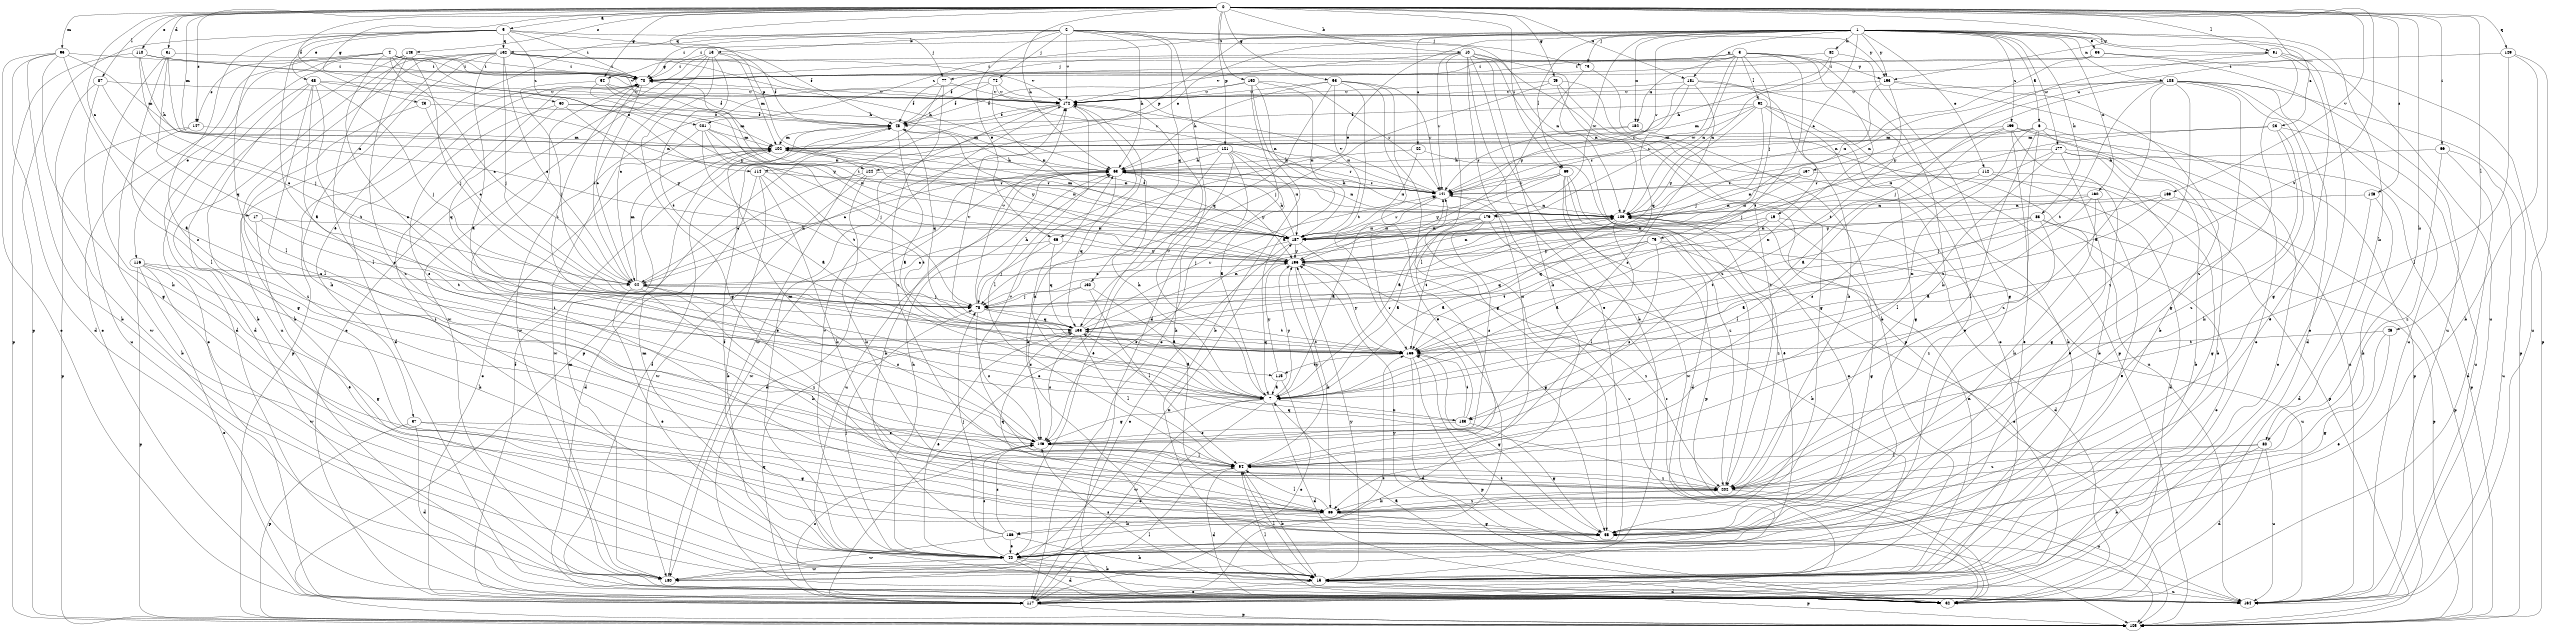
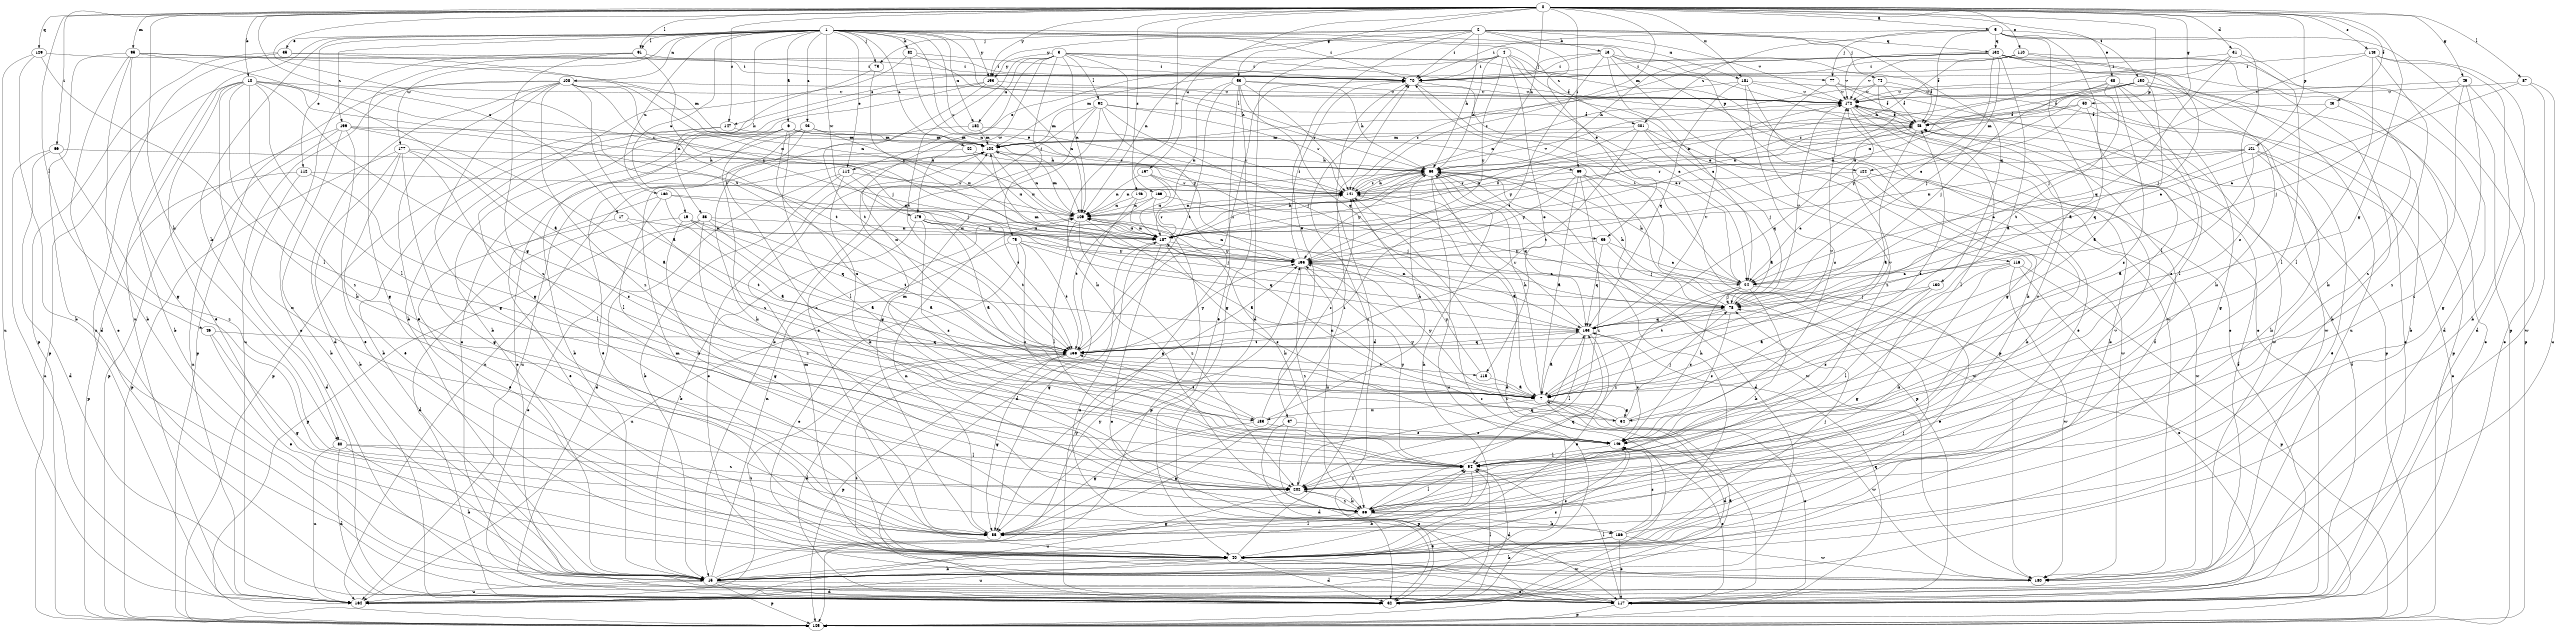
edge "46" -> "156": label "t" -> "q"
edge "7" -> "149": now "7" -> "54"
edge "115" -> "117": now "186" -> "117"
